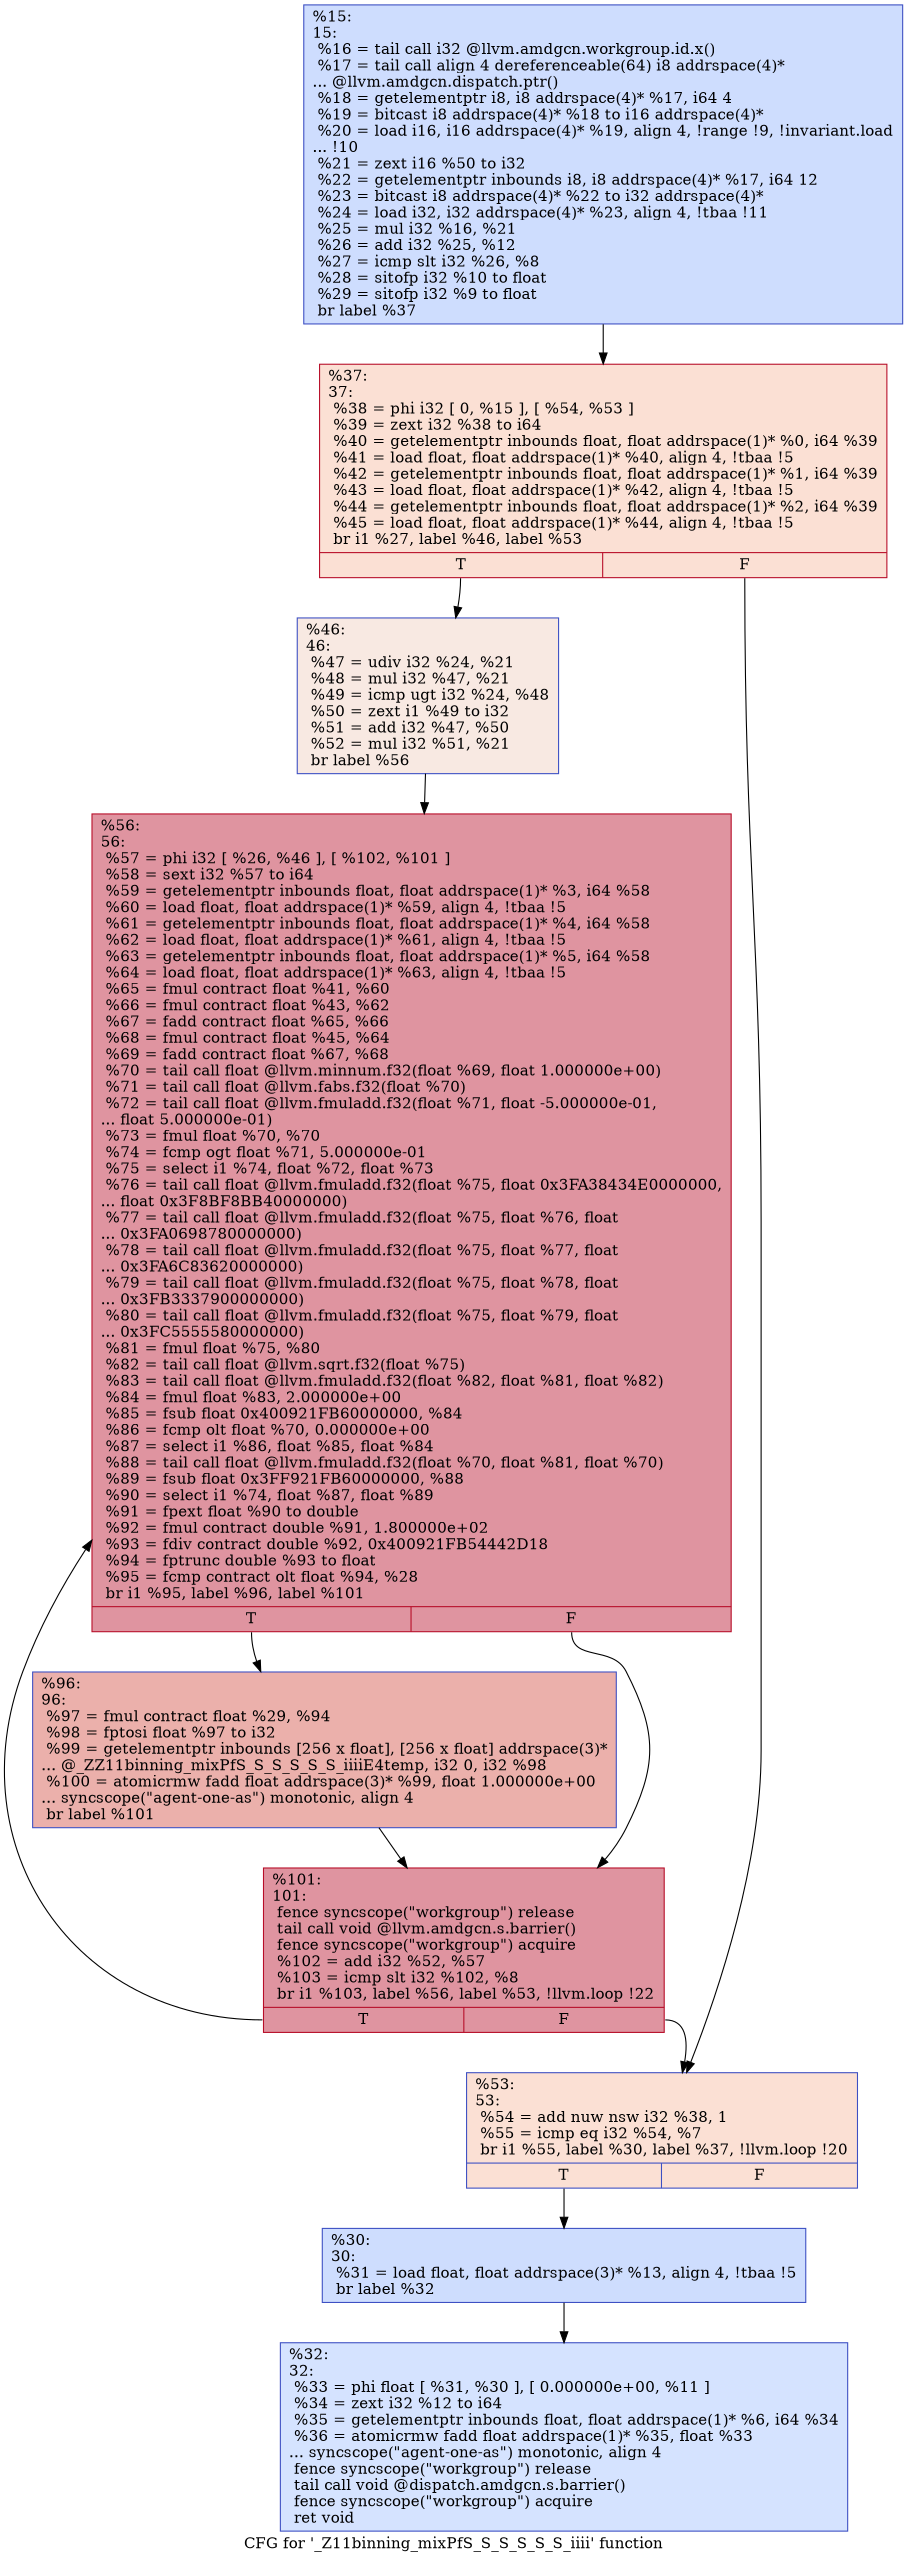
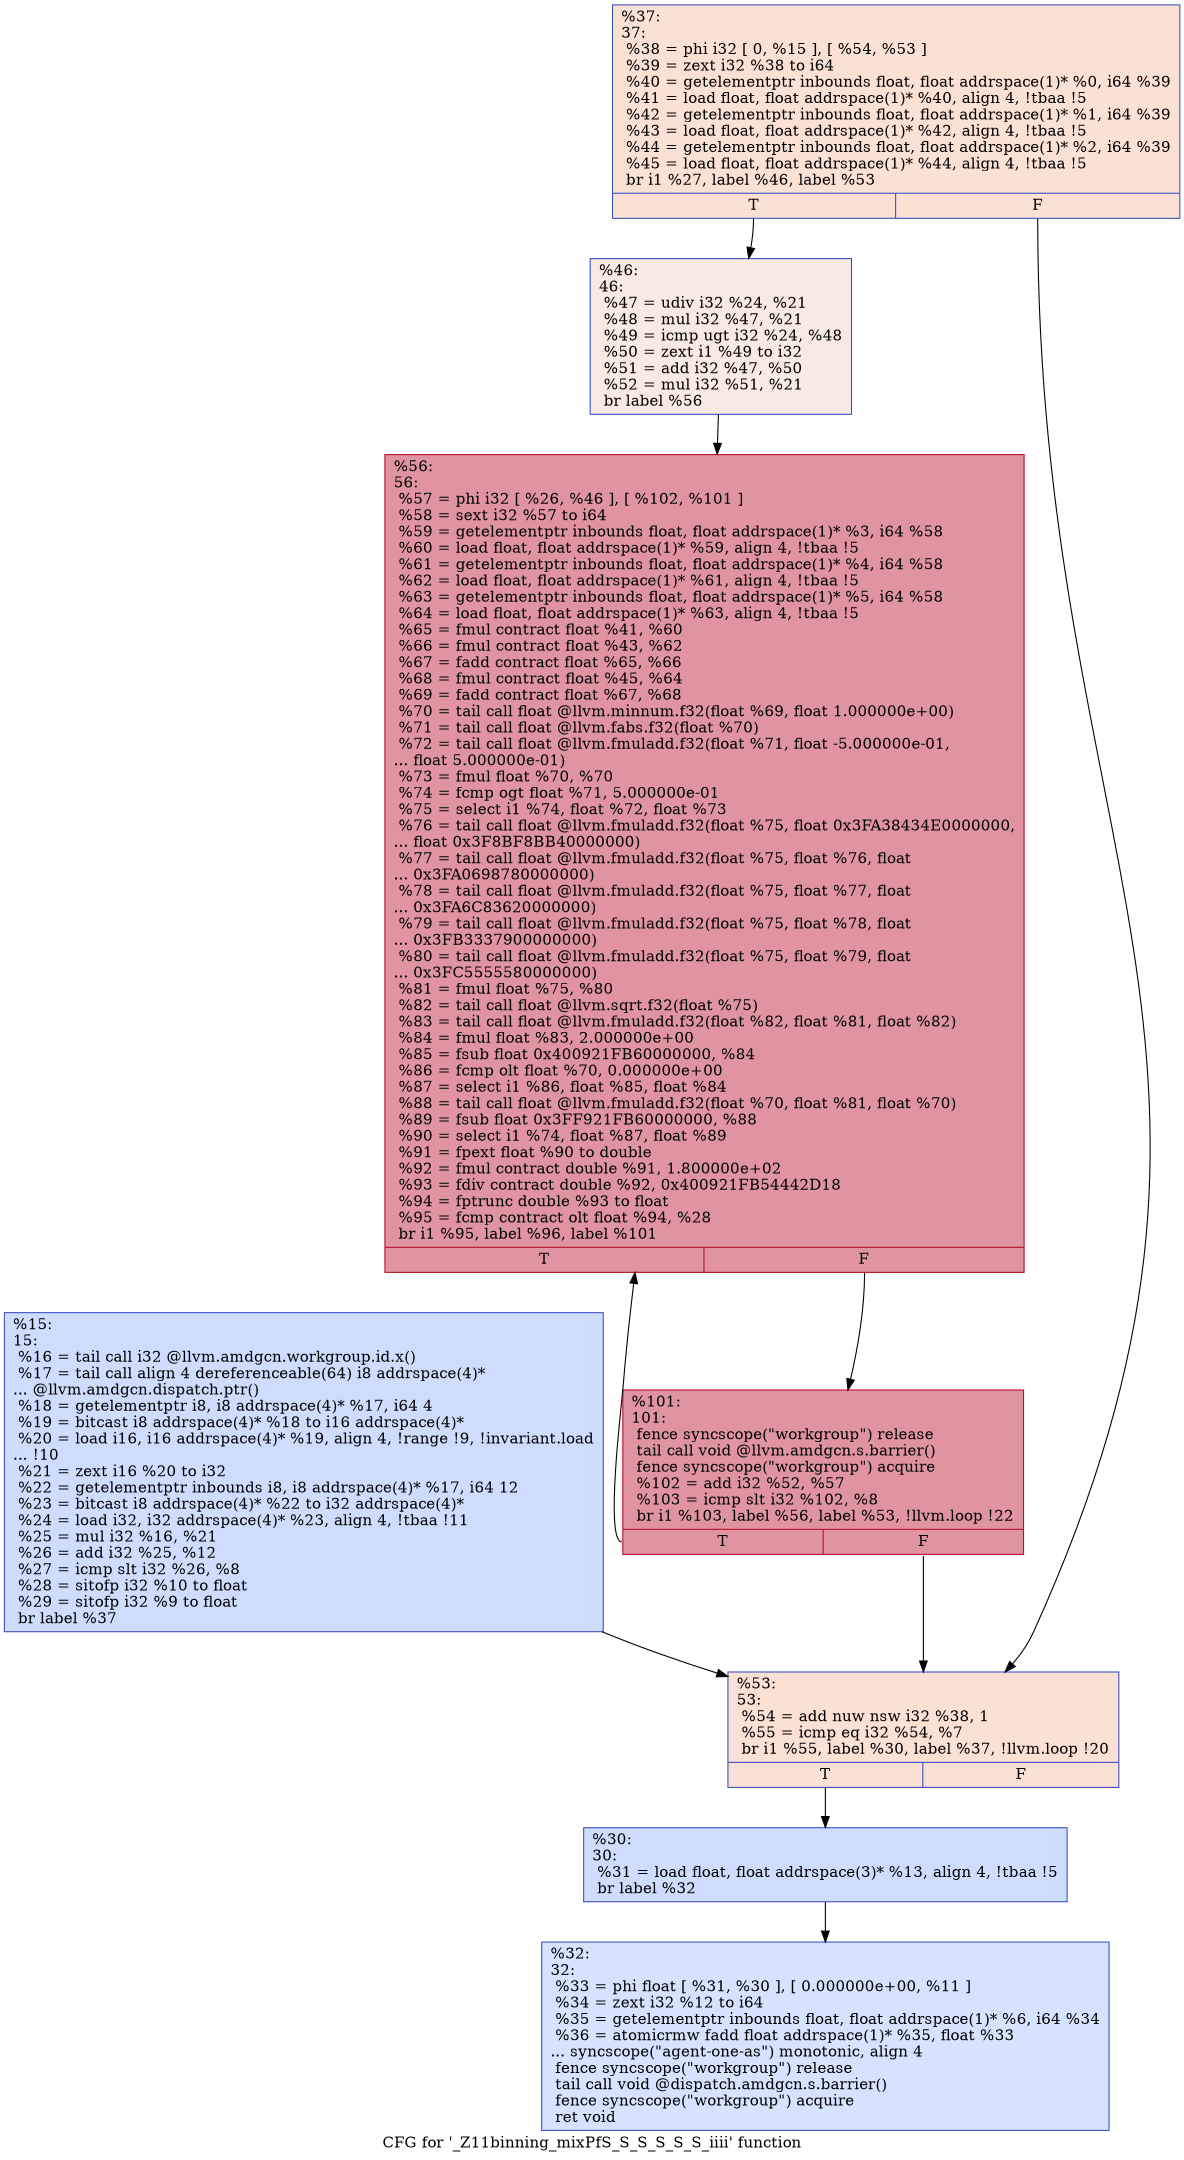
node "%15:": text "%21 = zext i16 %50 to i32" -> "%21 = zext i16 %20 to i32"
edge "%15:" -> "%37:": now "%15:" -> "%53:"
node "%37:": color #b70d28ff -> #3d50c3ff
node "%96:": removed
